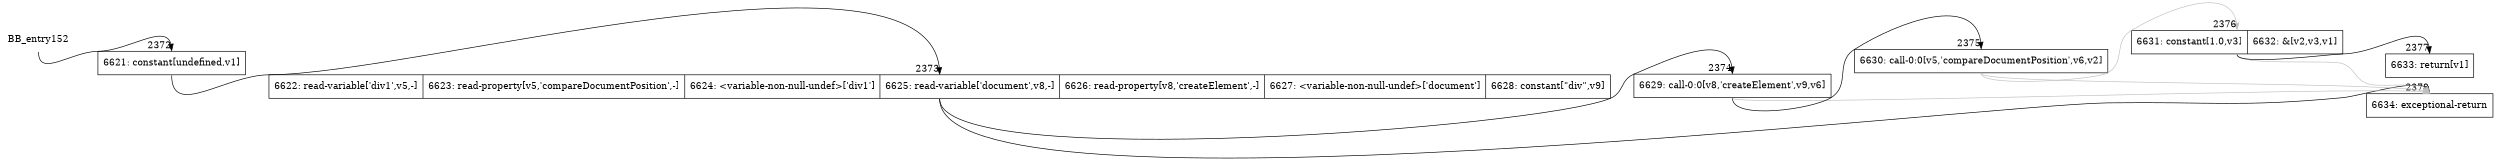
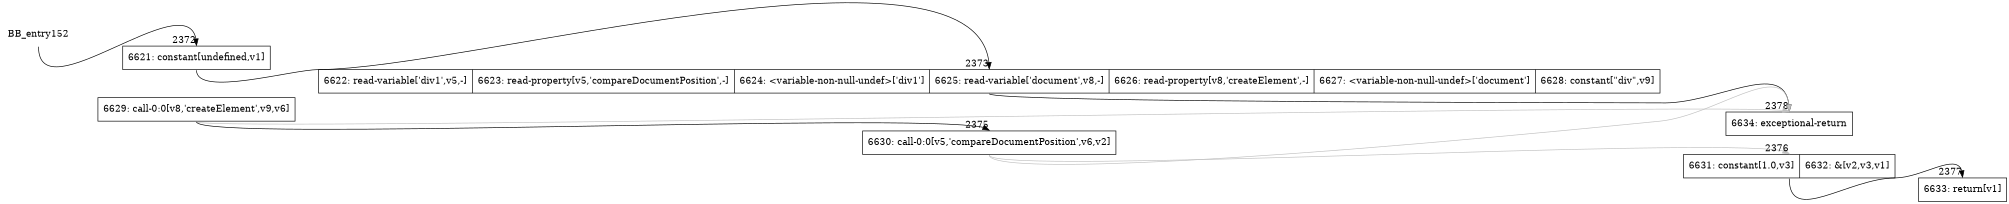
edge "6631: constant[1.0,v3]" -> "6634: exceptional-return": removed
edge "6622: read-variable['div1',v5,-]" -> "6629: call-0:0[v8,'createElement',v9,v6]": removed
